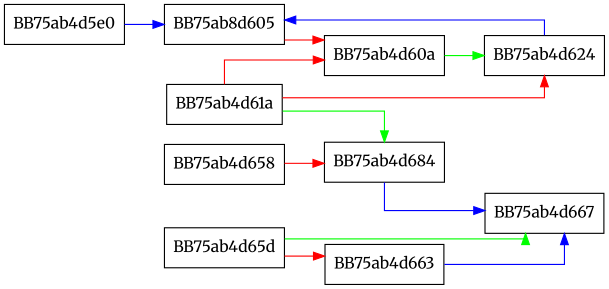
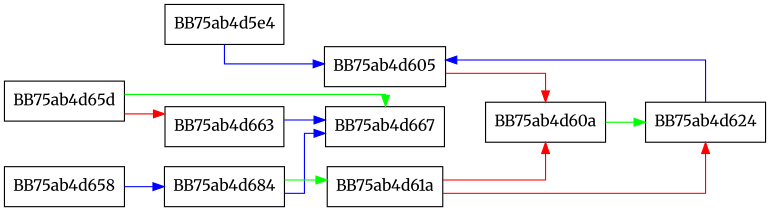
node "BB75ab4d5e0": label "BB75ab4d5e0" -> "BB75ab4d5e4"
node "BB75ab8d605": label "BB75ab8d605" -> "BB75ab4d605"
edge "BB75ab4d61a" -> "BB75ab4d684": reversed
edge "BB75ab4d658" -> "BB75ab4d684": color red -> blue
